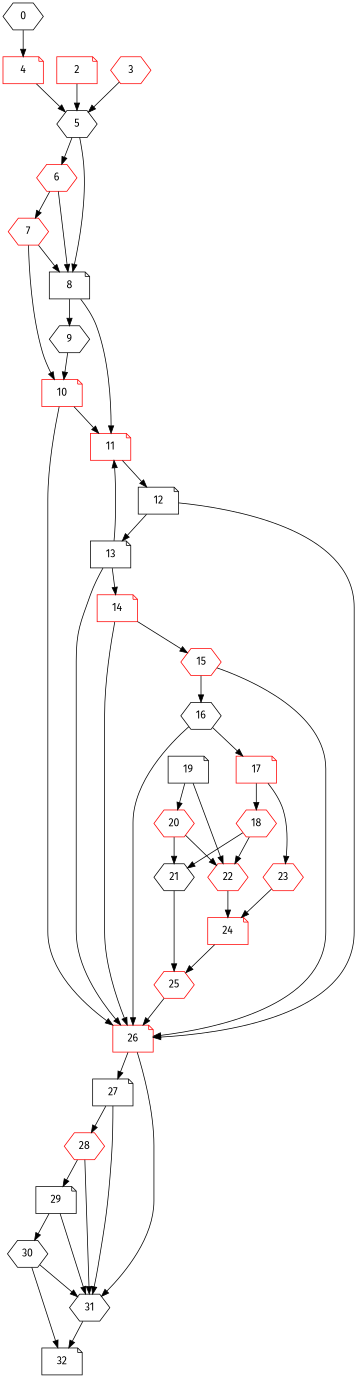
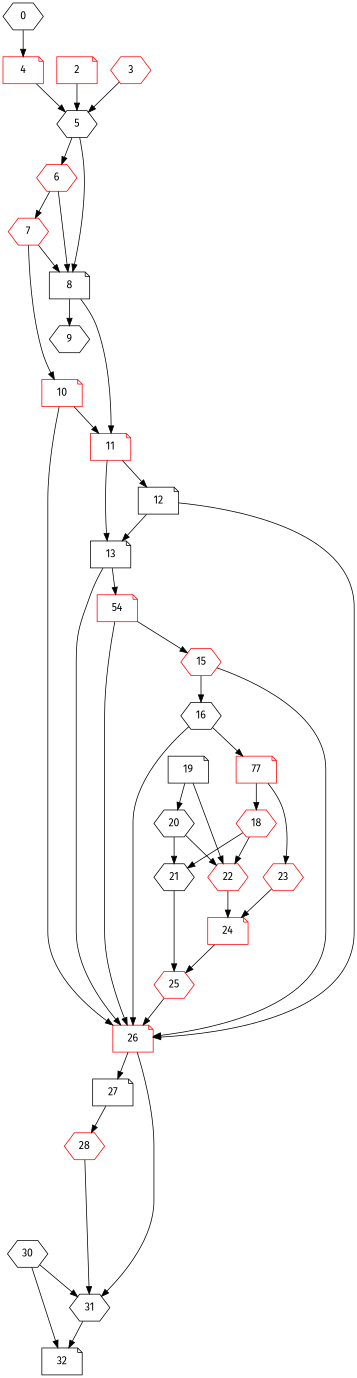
edge "9" -> "10": removed
edge "13" -> "11": reversed
node "14": label "14" -> "54"
node "17": label "17" -> "77"
node "20": color red -> black
edge "27" -> "31": removed
node "29": removed
